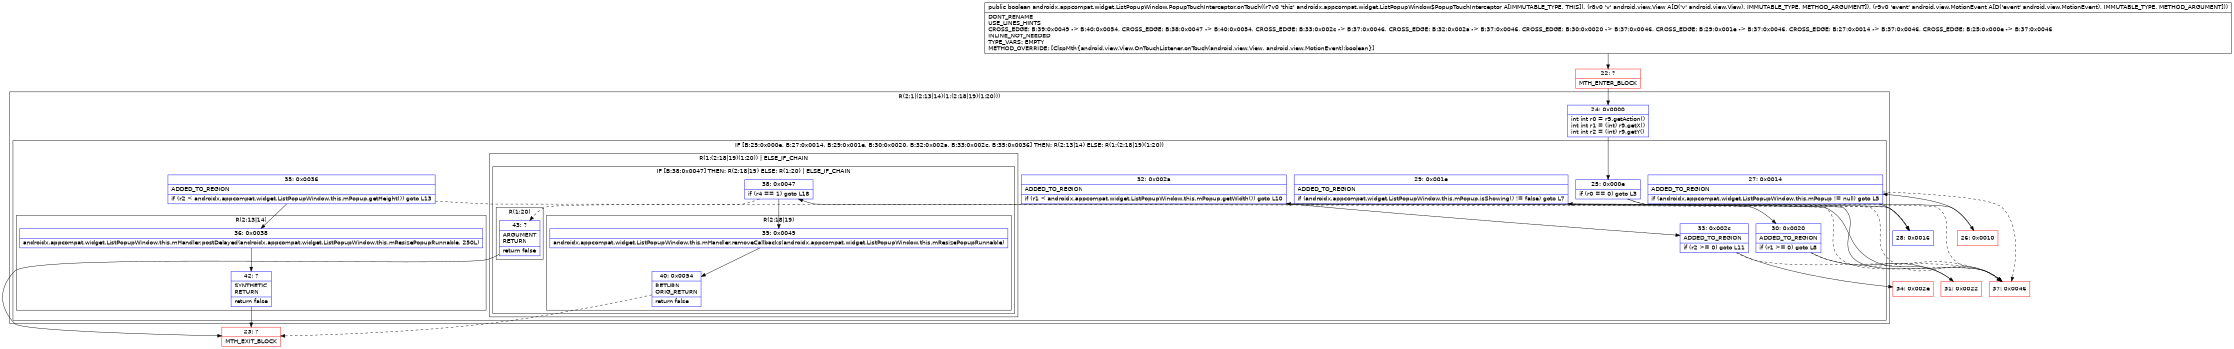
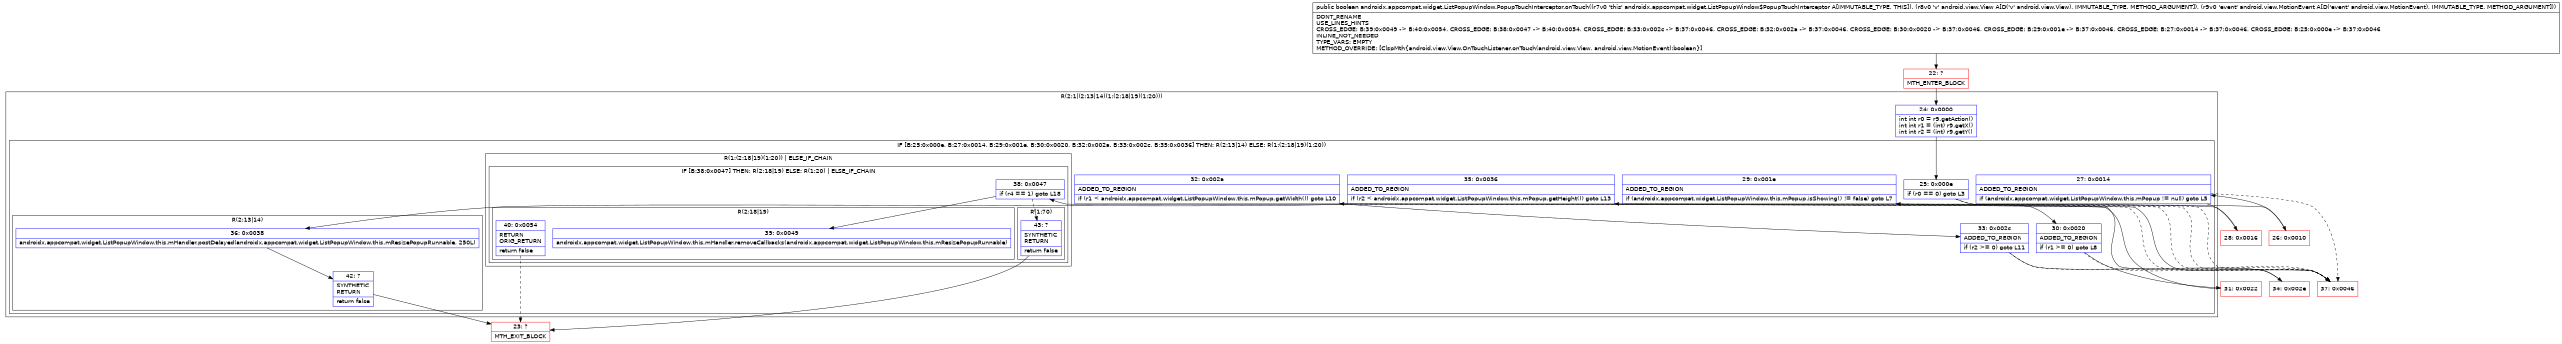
edge "32: 0x002a" -> "28: 0x0016": now "32: 0x002a" -> "37: 0x0046"
cluster "R(1:20)": label "R(1:20)" -> "R(1:70)"
edge "34: 0x002e" -> "35: 0x0036": added
node "43: ?": text "ARGUMENT" -> "SYNTHETIC"
node "28: 0x0016": color blue -> red
edge "39: 0x0049" -> "40: 0x0054": removed
